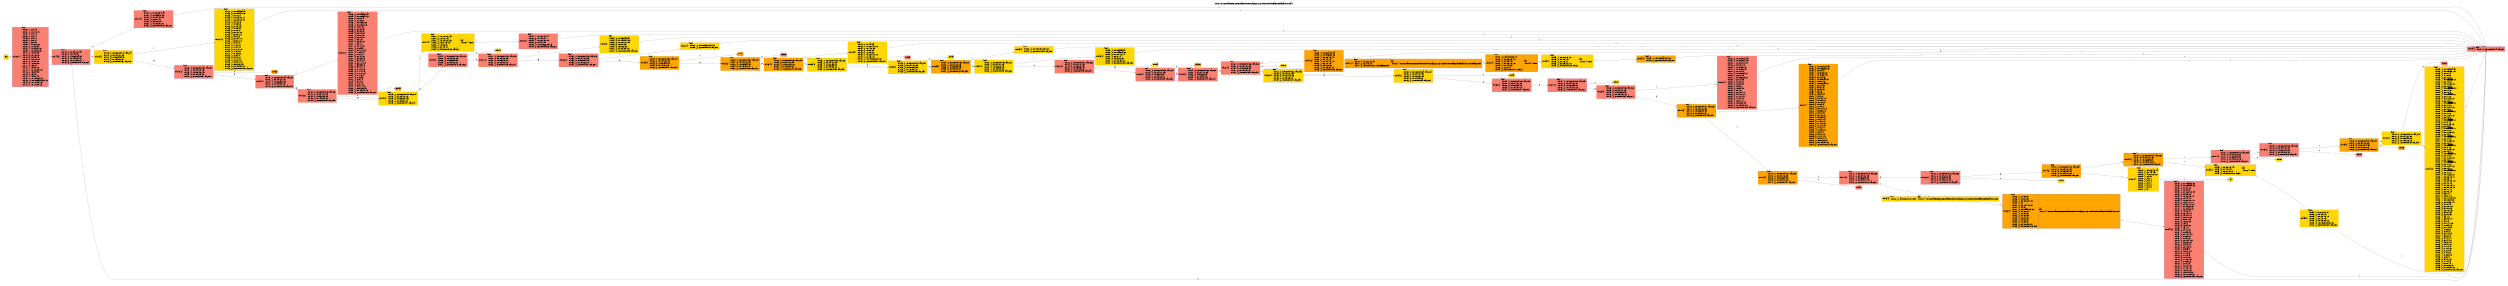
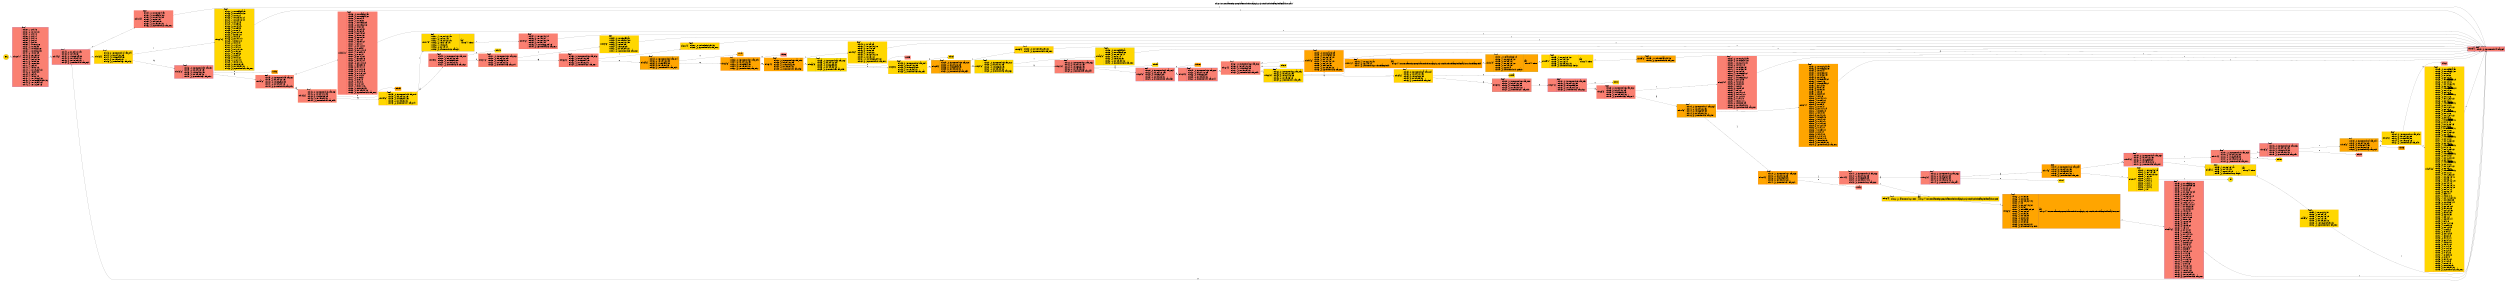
node "0x40179b [28]": fillcolor orange -> salmon
